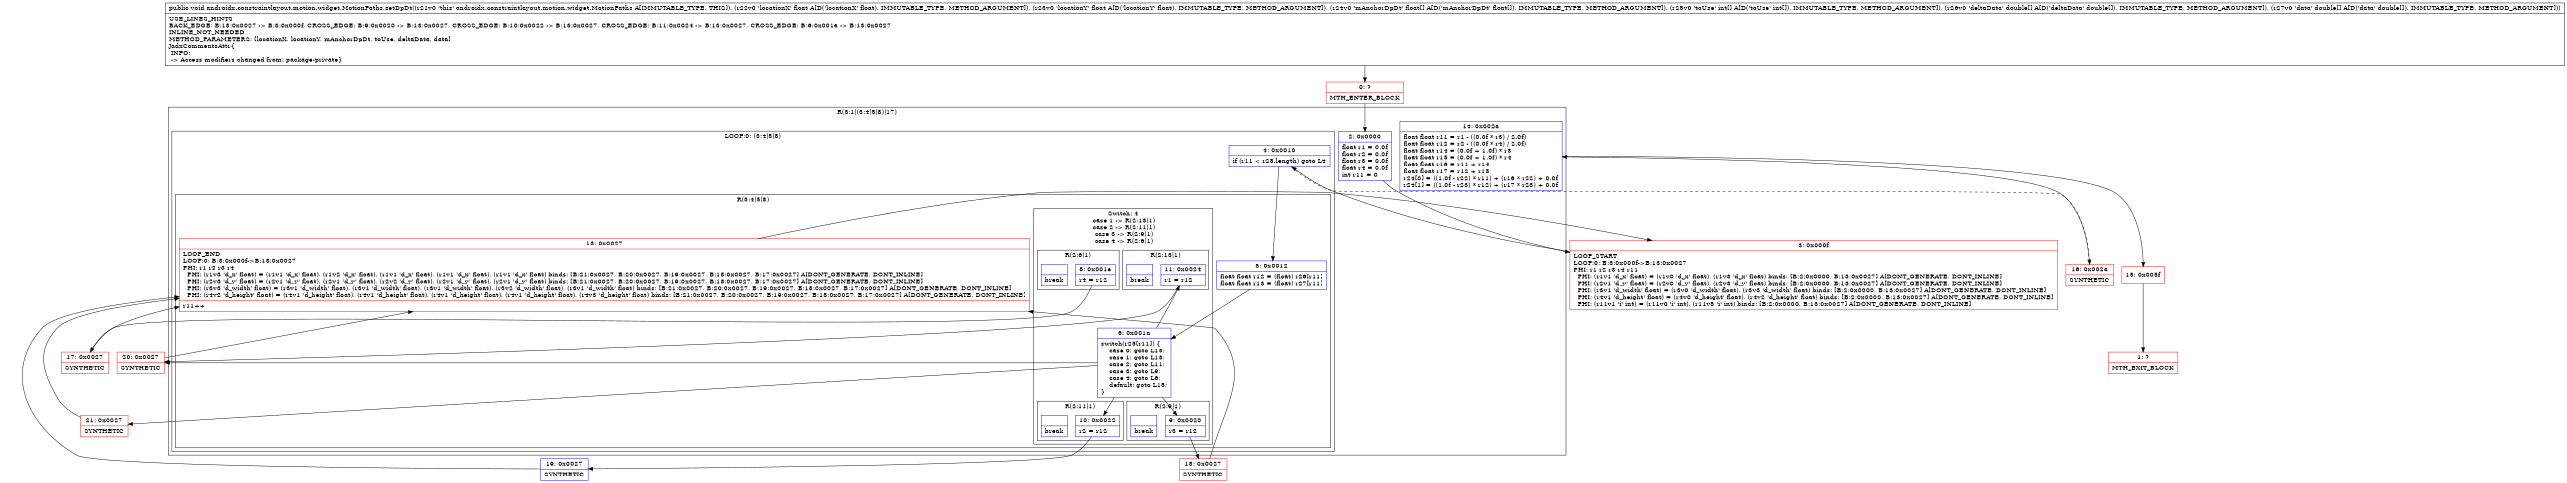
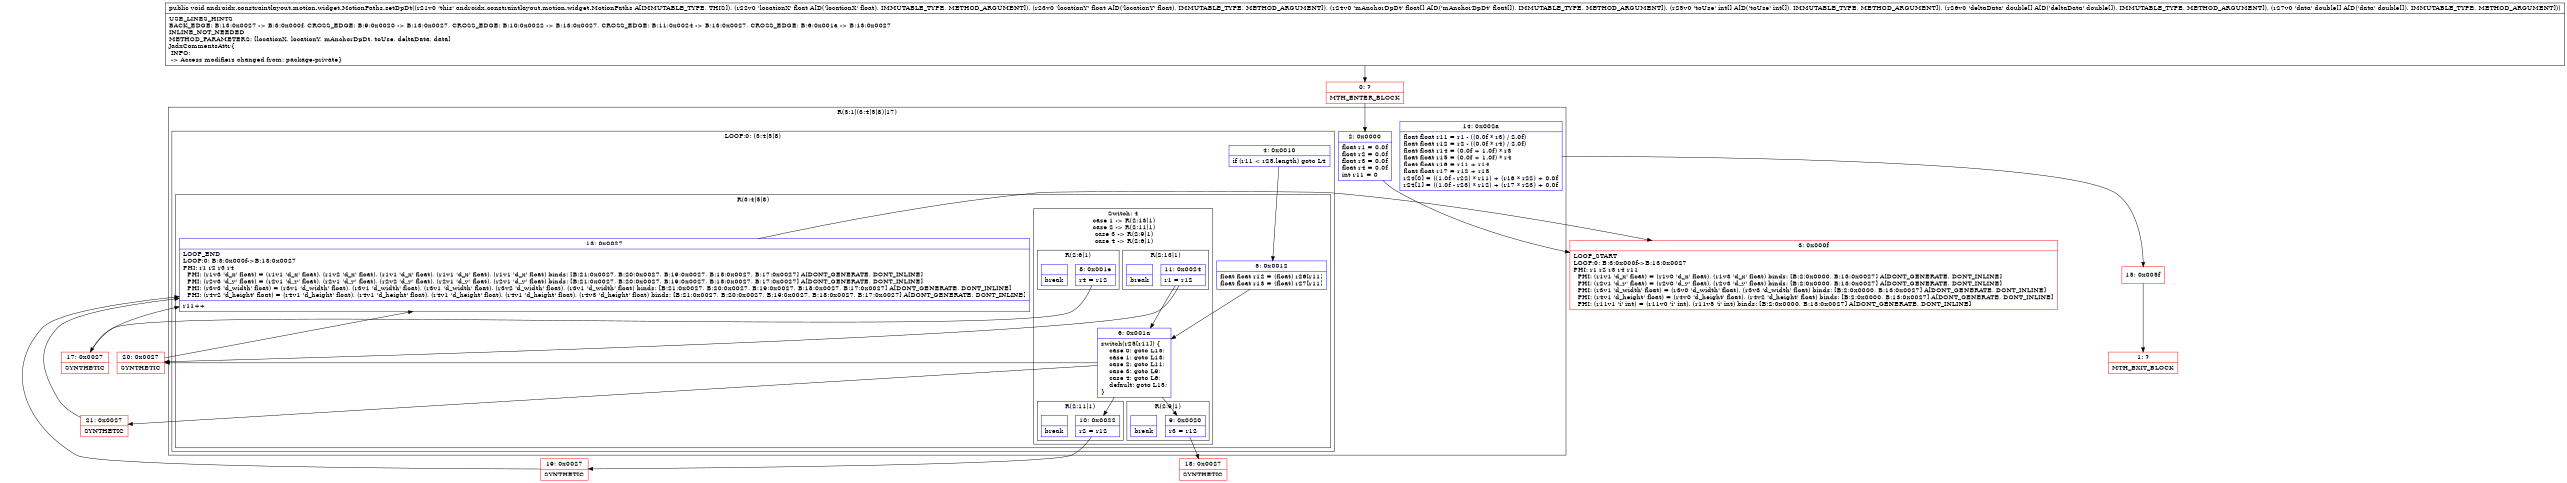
edge "3: 0x000f" -> "4: 0x0010": removed
node "13: 0x0027": color red -> blue
node "16: 0x002a": removed
edge "6: 0x001a" -> "11: 0x0024": reversed
edge "18: 0x0027" -> "13: 0x0027": removed
node "19: 0x0027": color blue -> red
